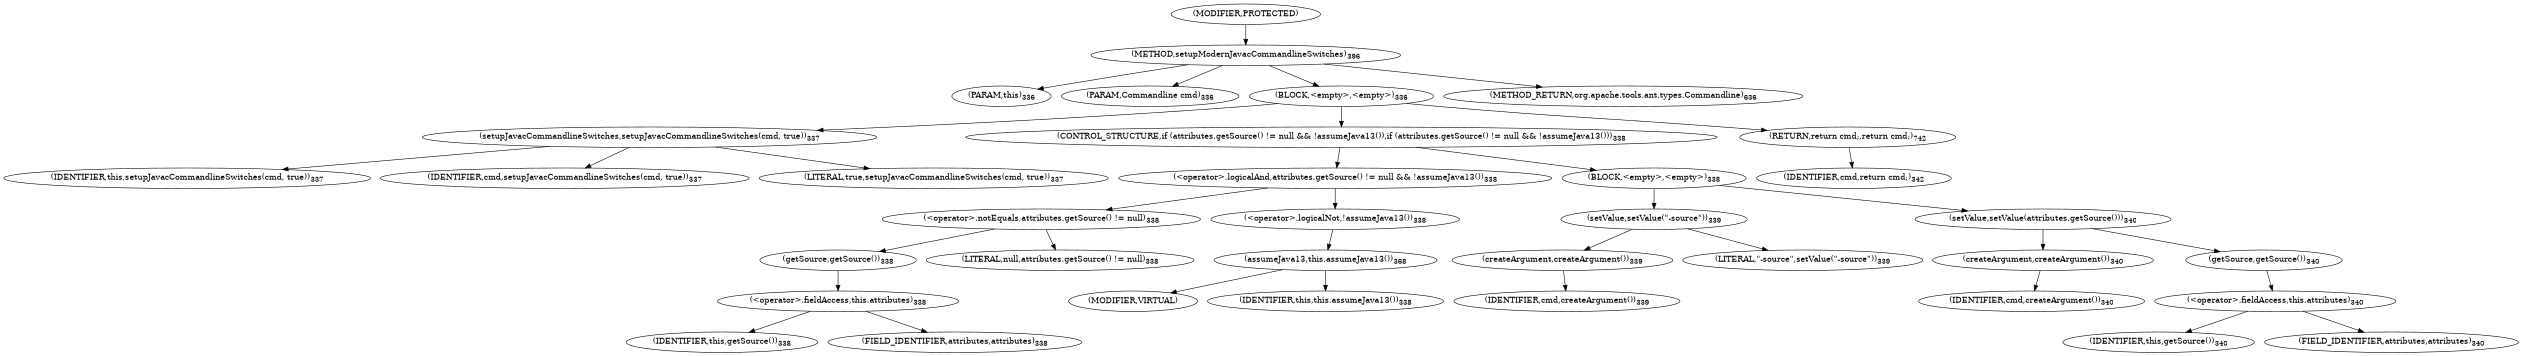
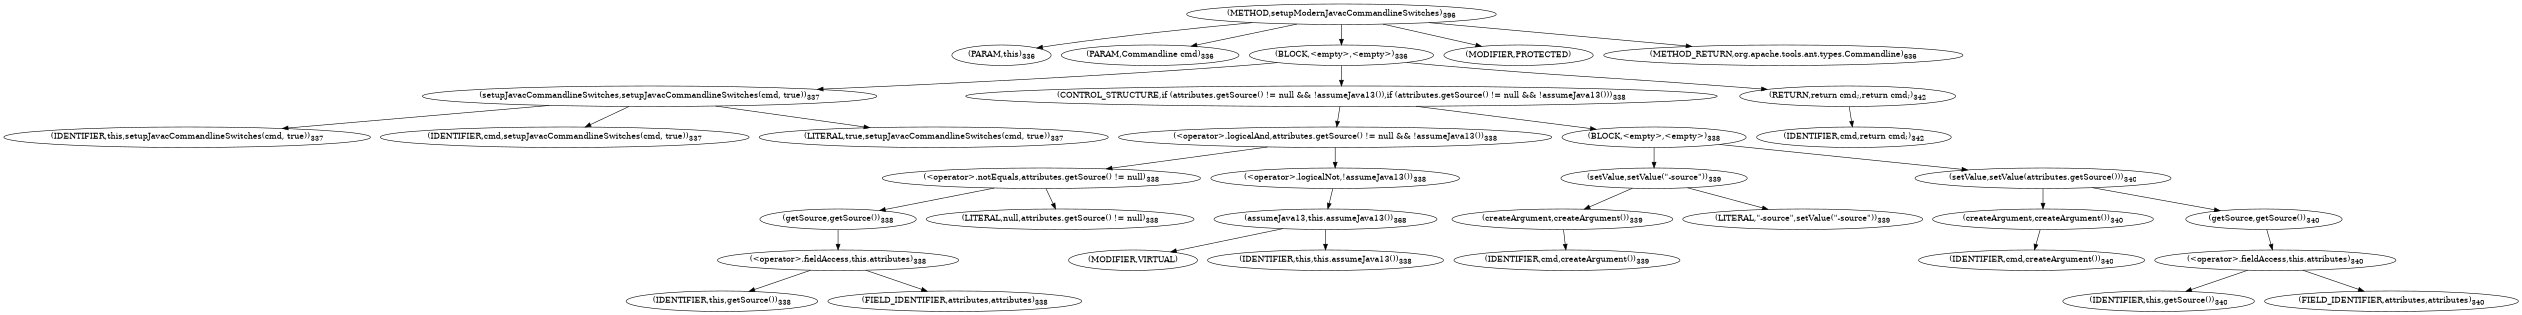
edge "(MODIFIER,PROTECTED)" -> "(METHOD,setupModernJavacCommandlineSwitches)": reversed
node "(RETURN,return cmd;,return cmd;)": text "742" -> "342"
